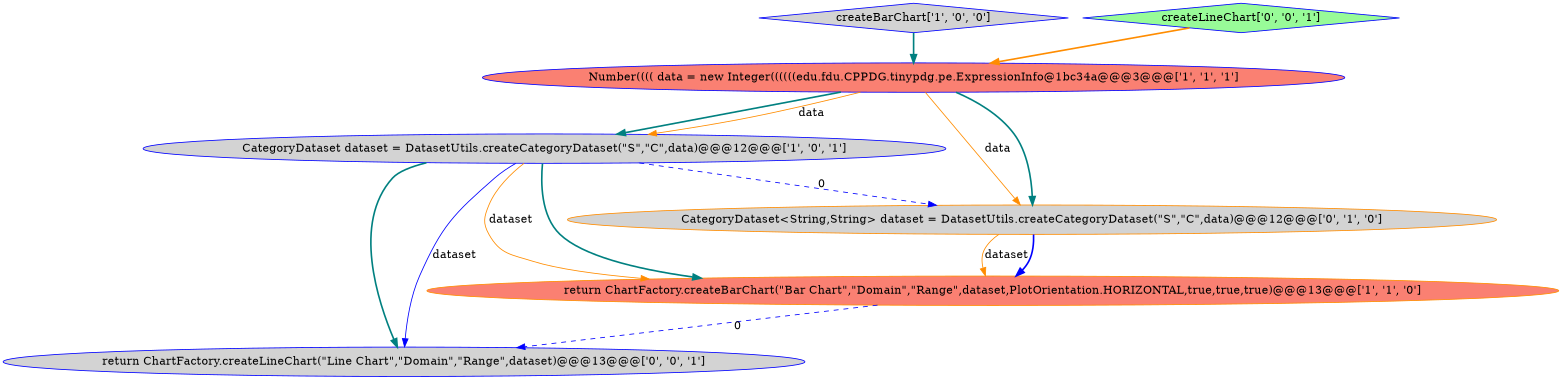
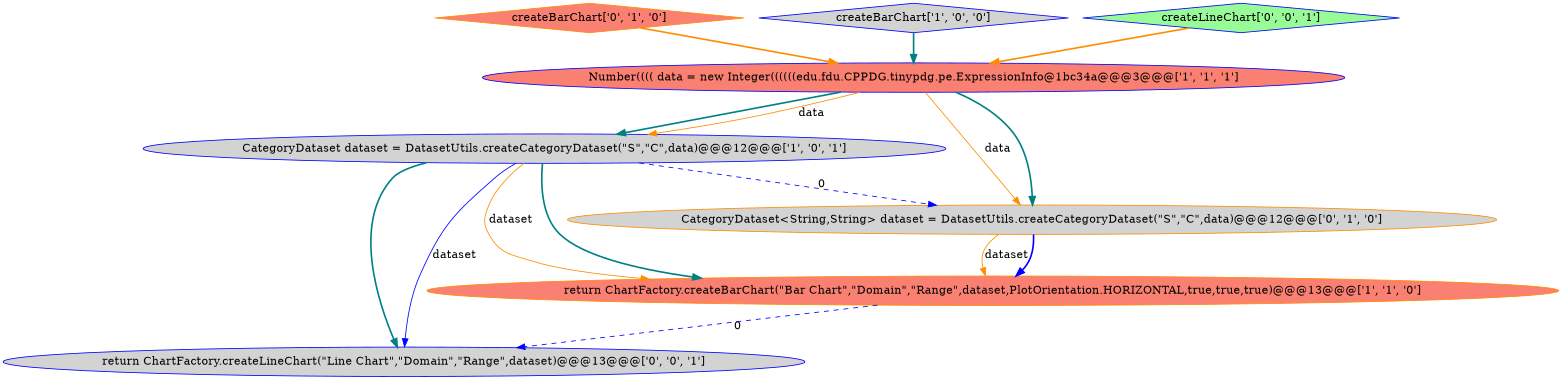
node "createBarChart['0', '1', '0']": added
